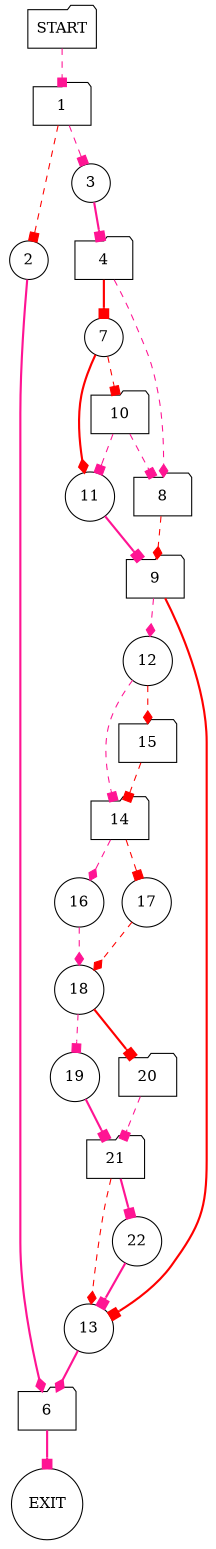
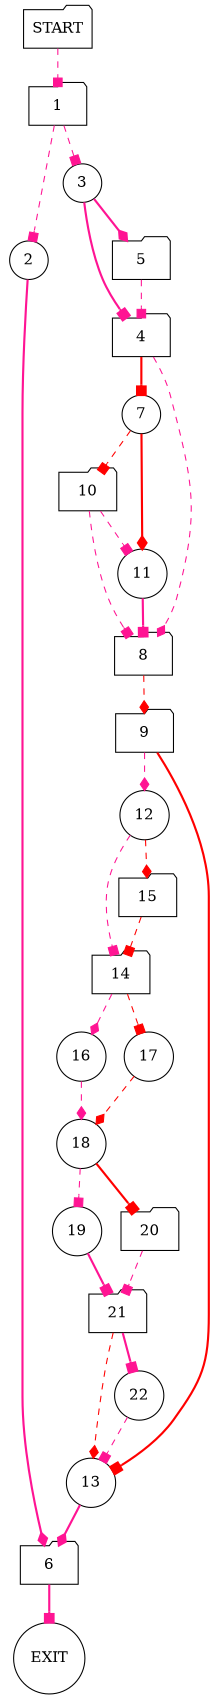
edge "1" -> "2": color red -> deeppink
node "5": added
edge "11" -> "9": now "11" -> "8"
edge "22" -> "13": style bold -> dashed
